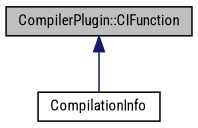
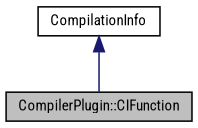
edge "CompilationInfo" -> "CompilerPlugin::CIFunction": reversed
